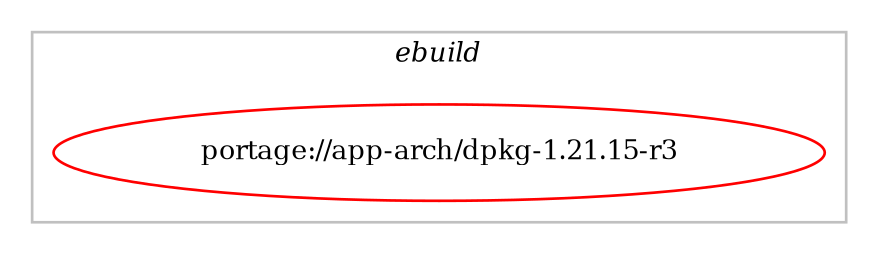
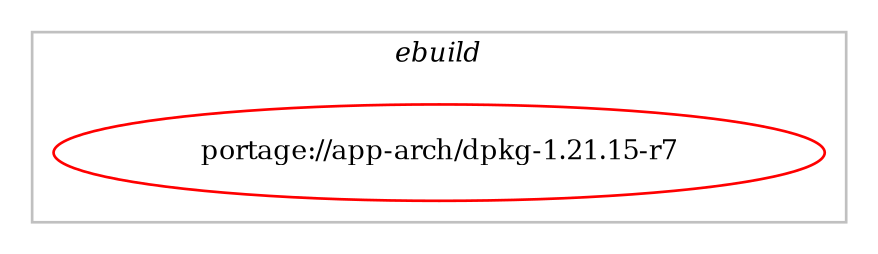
node "portage://app-arch/dpkg-1.21.15-r3": label "portage://app-arch/dpkg-1.21.15-r3" -> "portage://app-arch/dpkg-1.21.15-r7"
